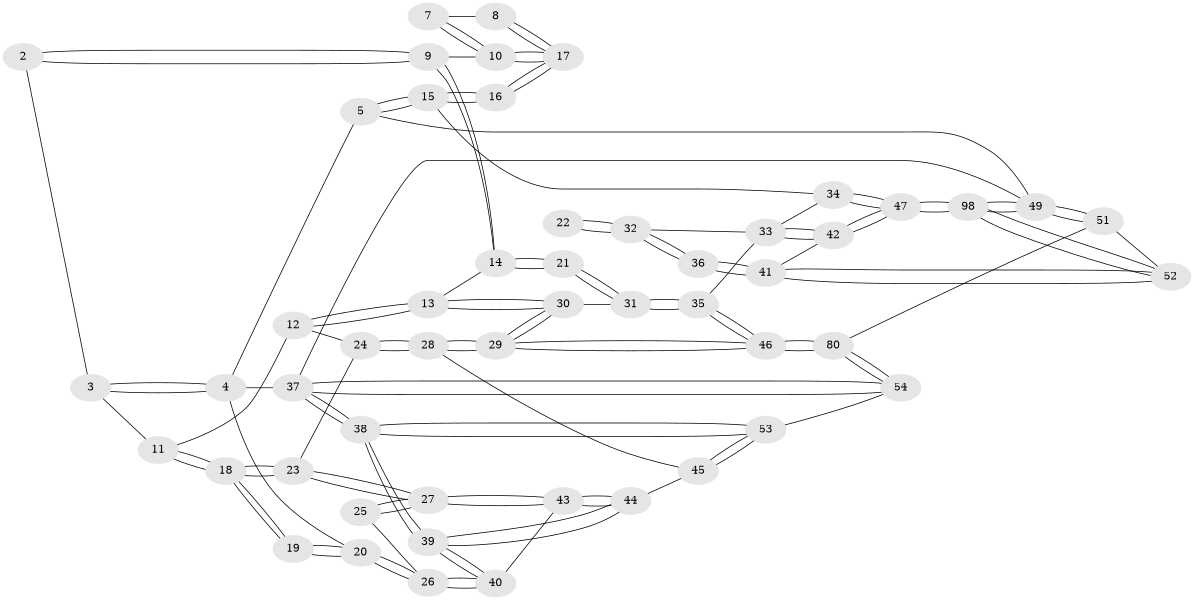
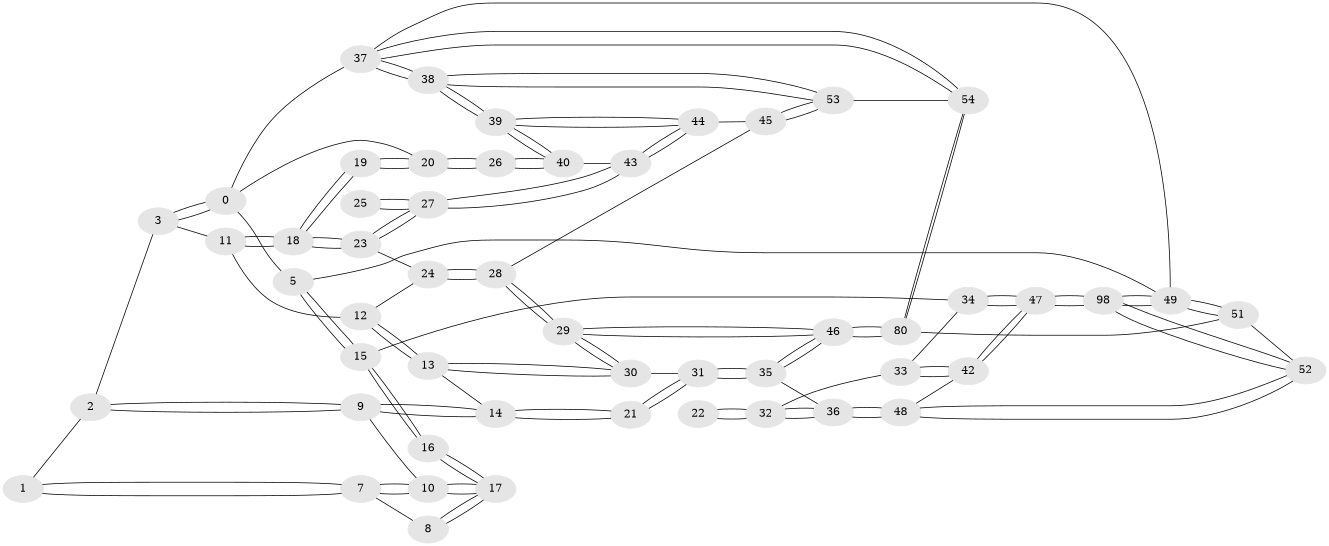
edge "33" -- "35": now "36" -- "35"
node "41": label "41" -> "48"
node "4": label "4" -> "0"
node "1": added
edge "25" -- "26": removed
